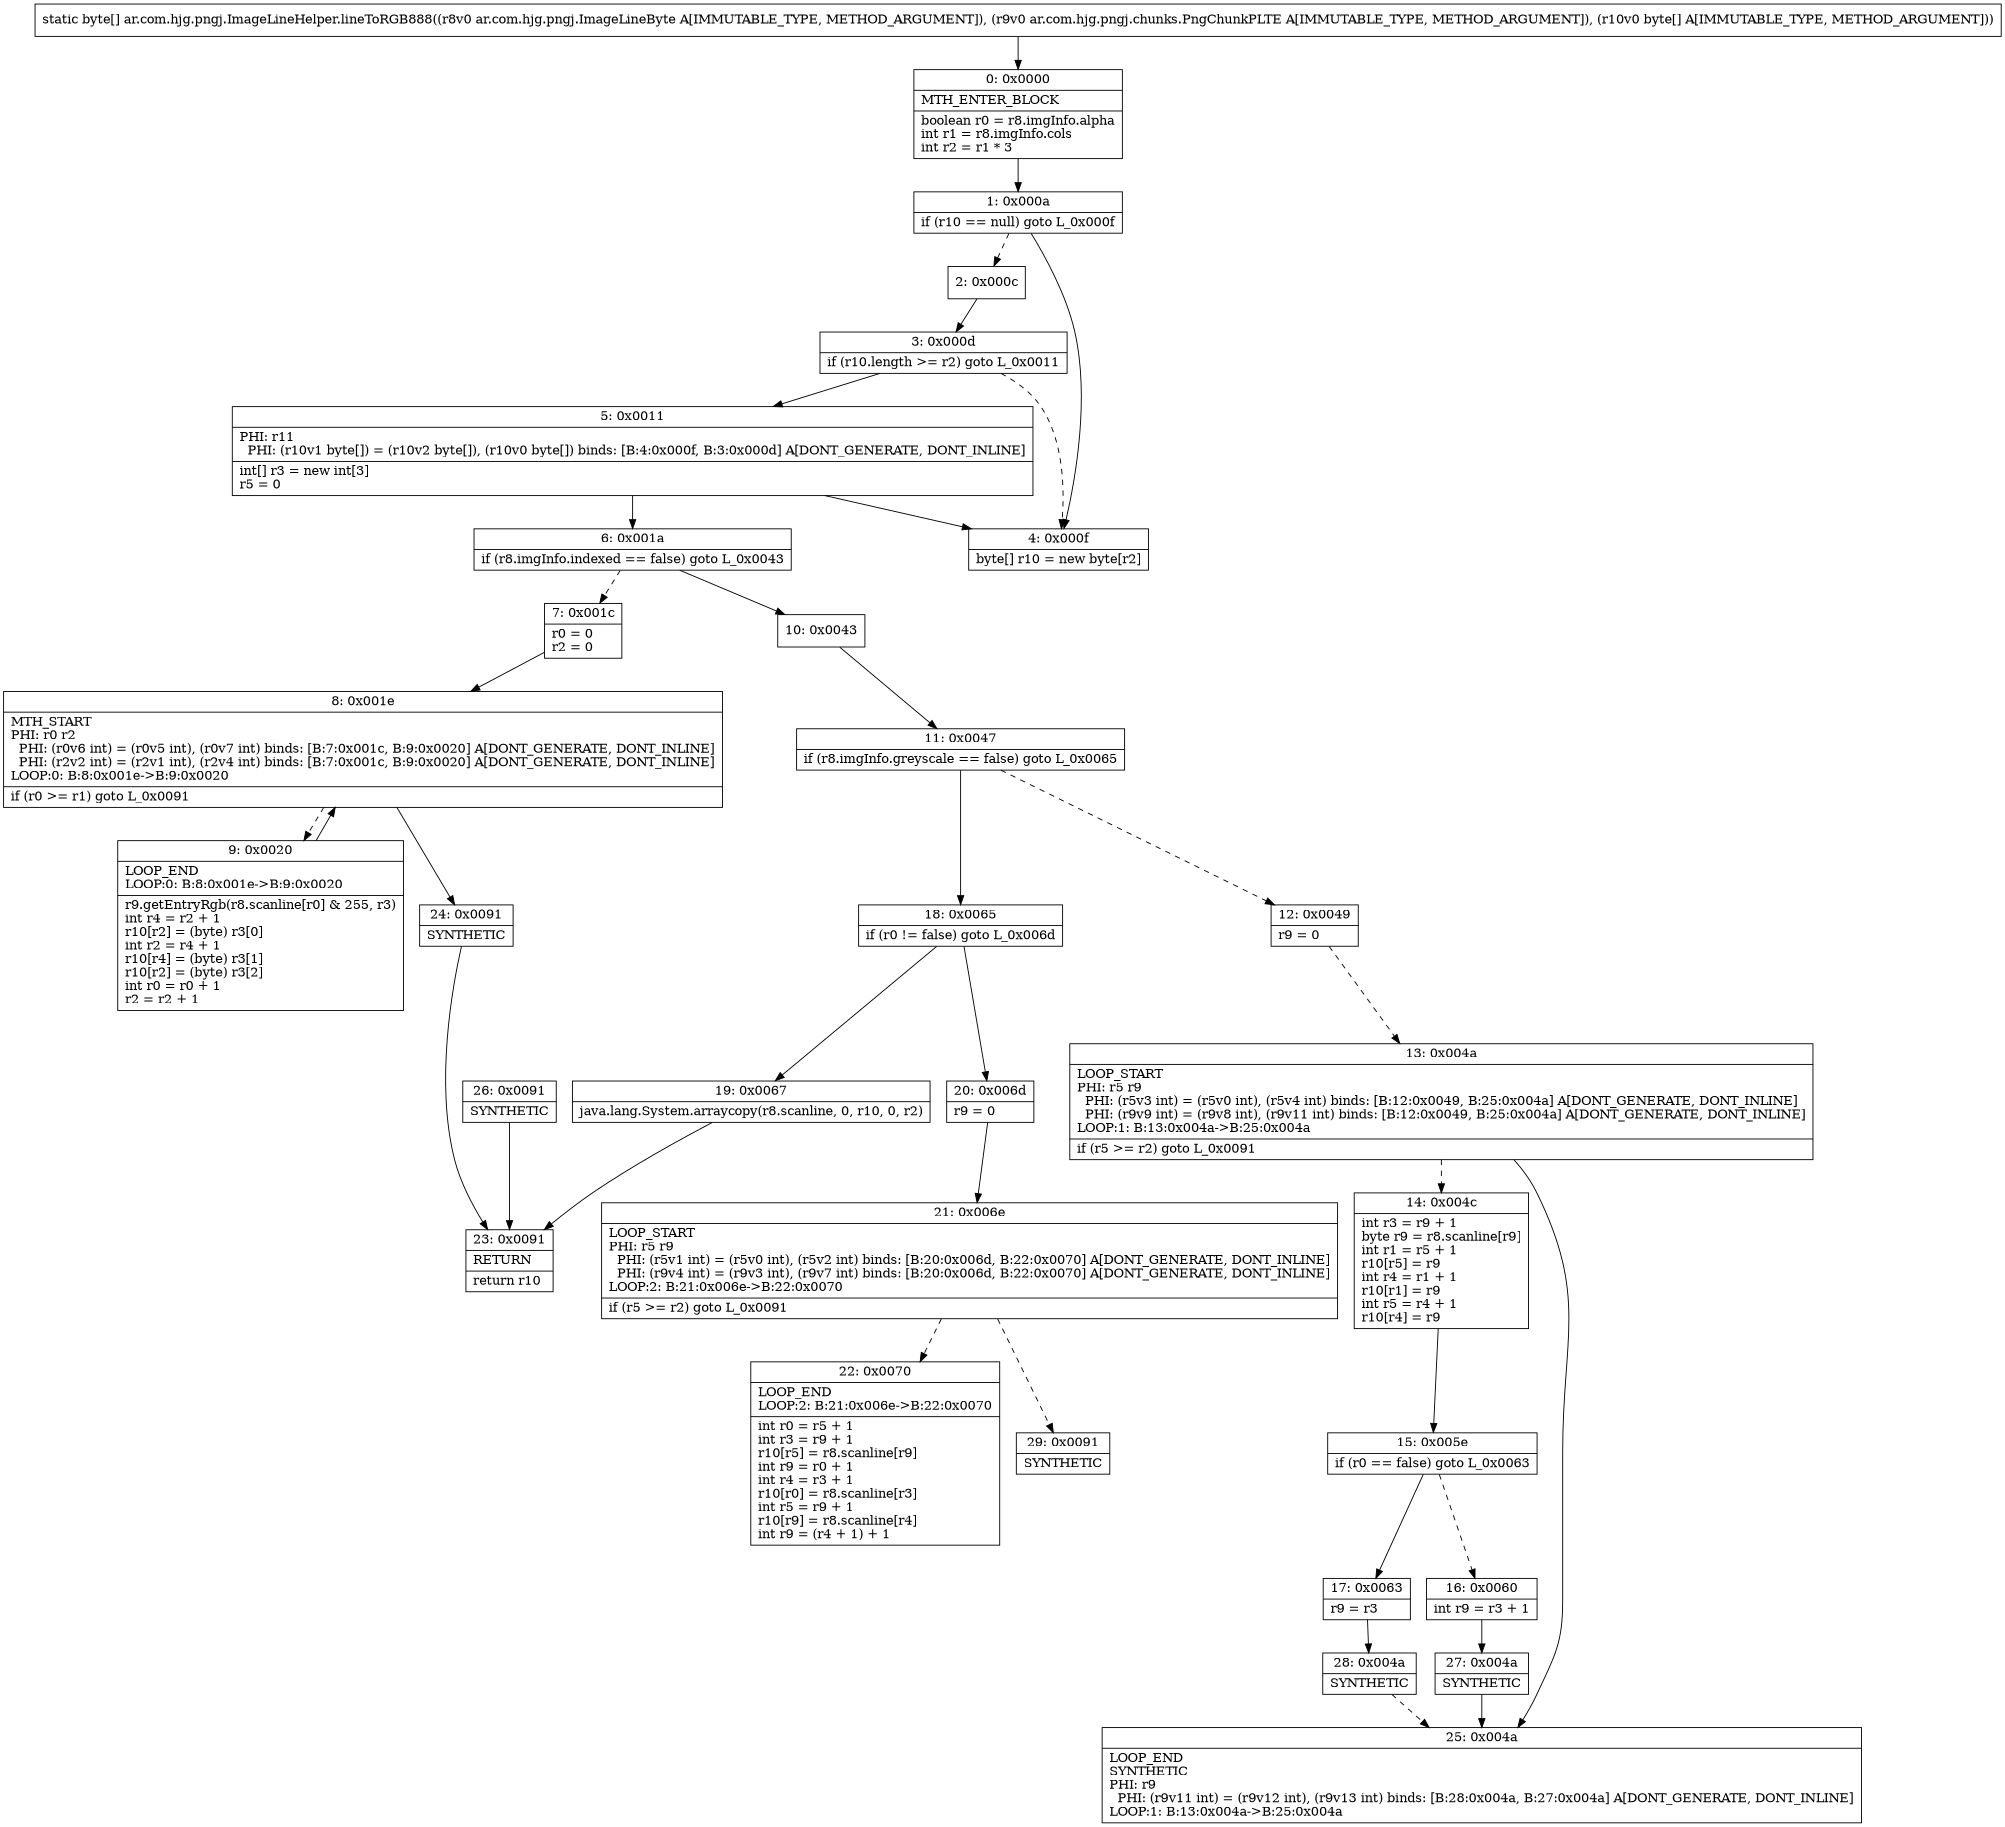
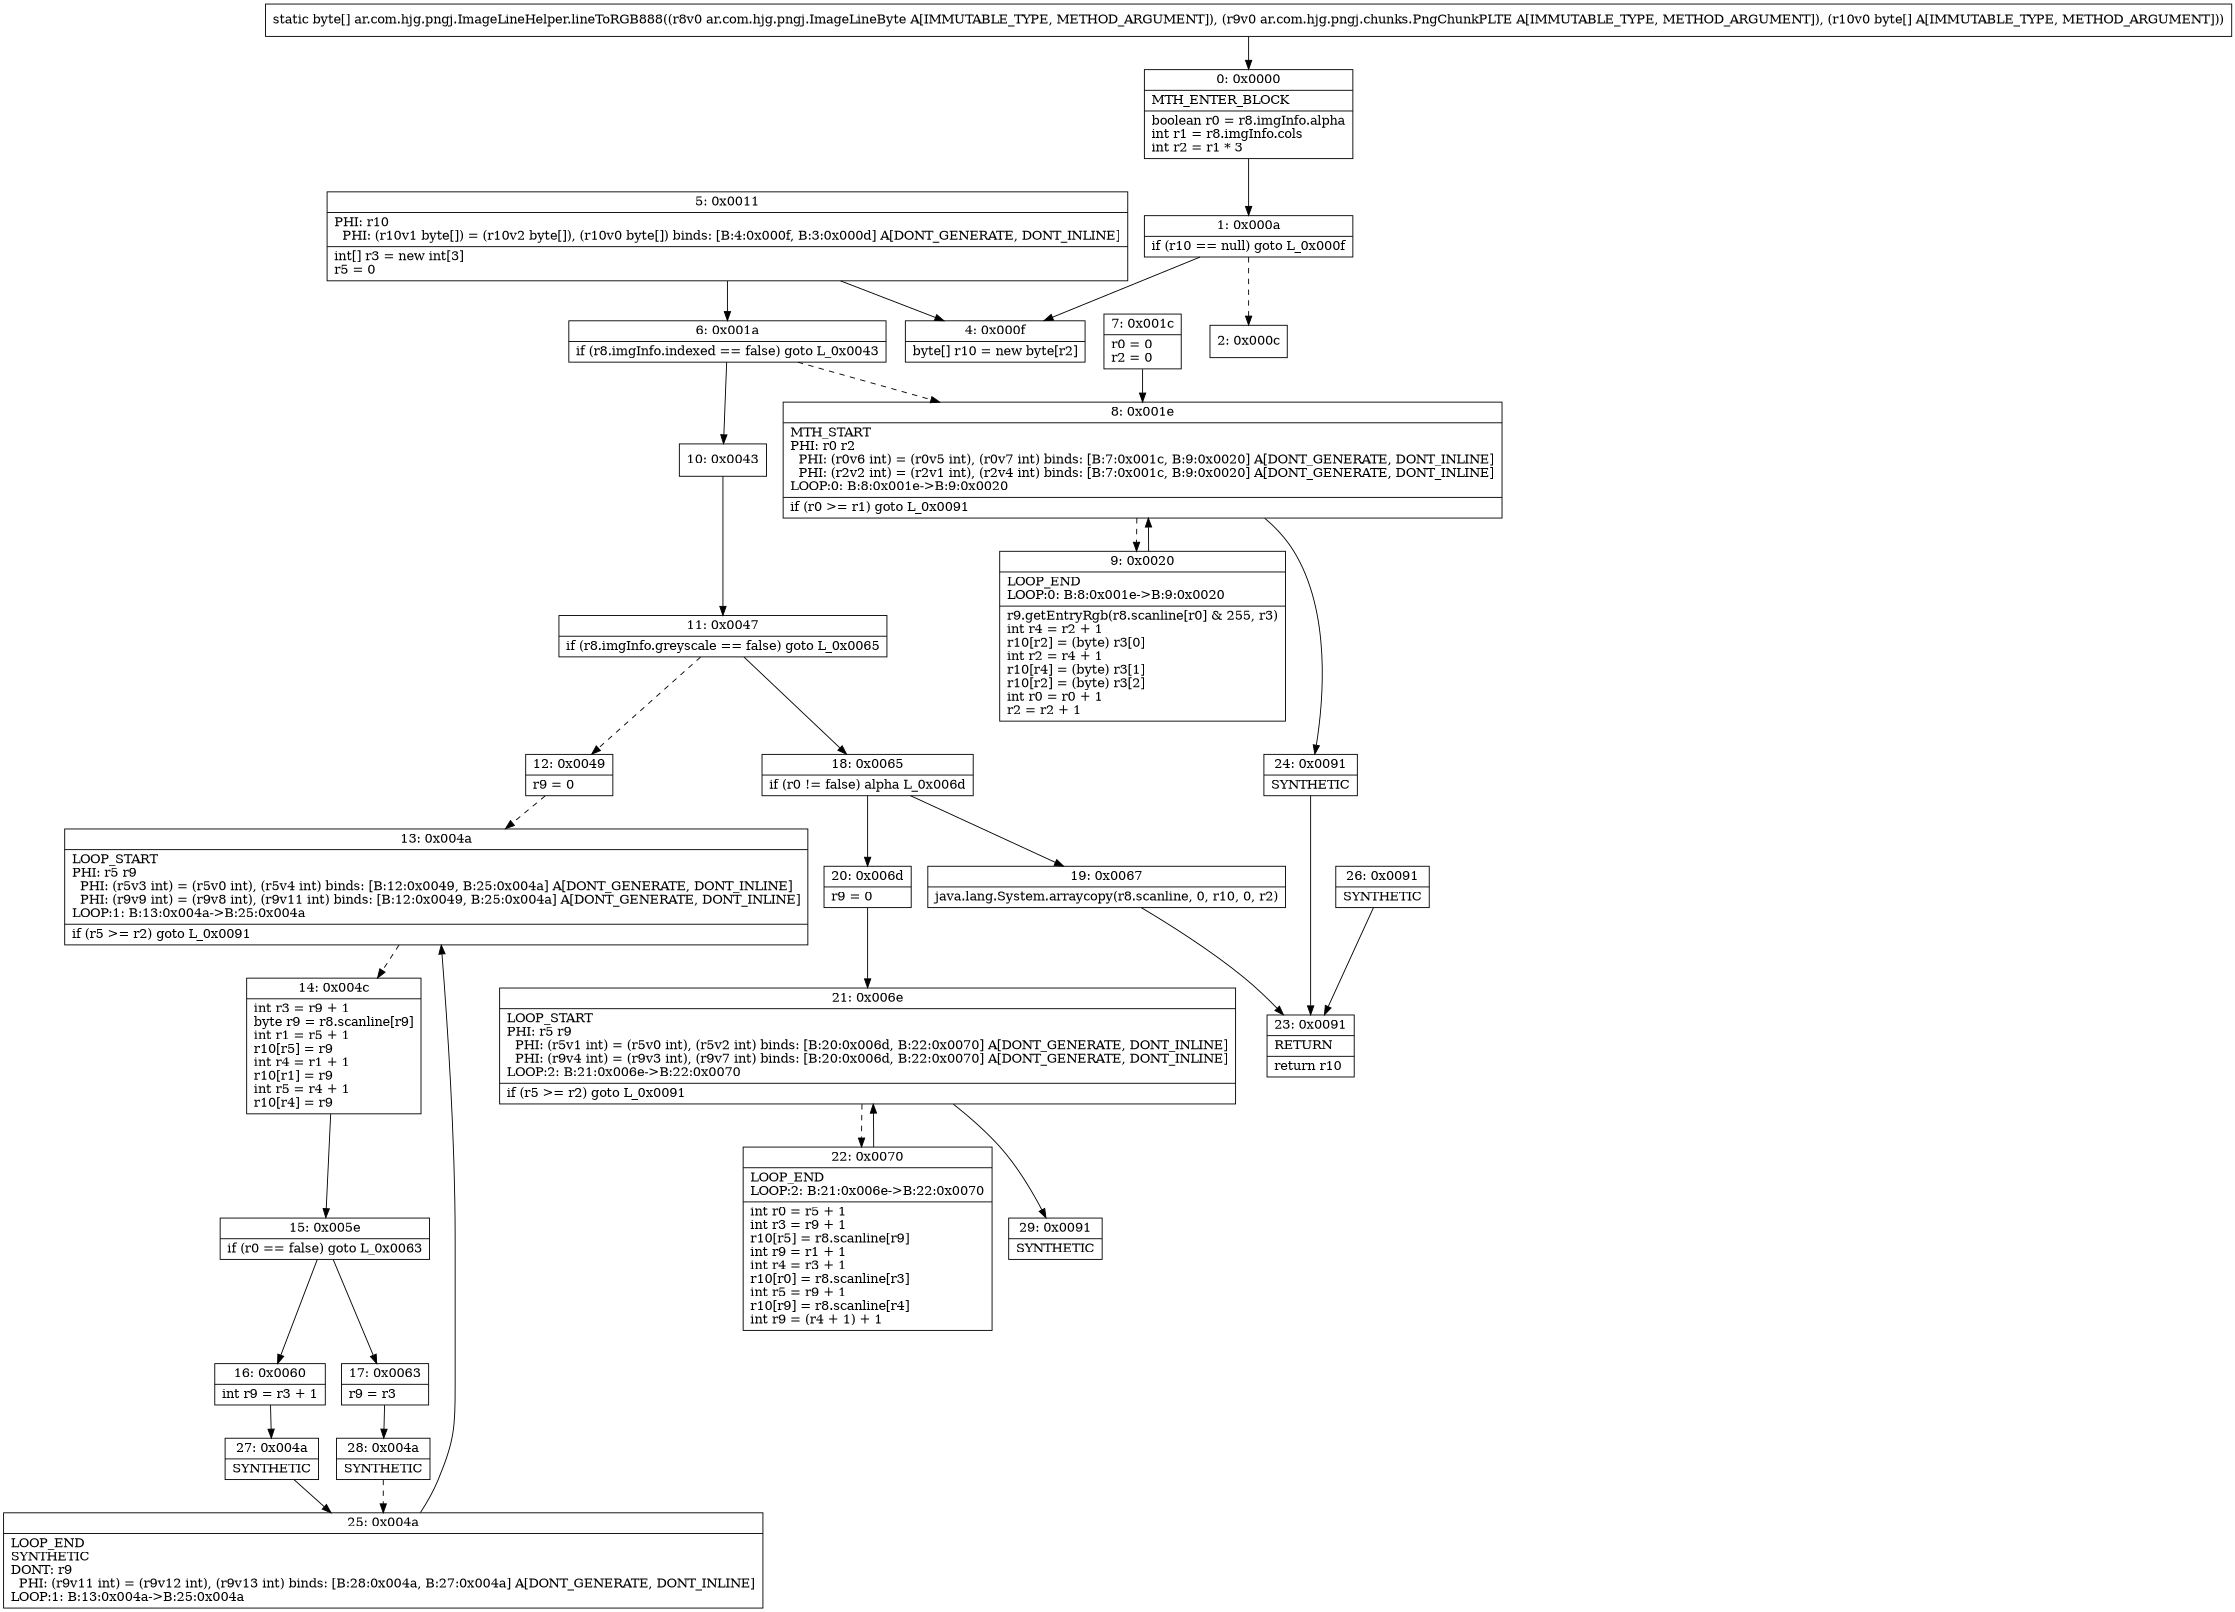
node "3: 0x000d": removed
node "5: 0x0011": text "PHI: r11" -> "PHI: r10"
edge "6: 0x001a" -> "7: 0x001c": now "6: 0x001a" -> "8: 0x001e"
node "18: 0x0065": text "if (r0 != false) goto L_0x006d" -> "if (r0 != false) alpha L_0x006d"
edge "22: 0x0070" -> "21: 0x006e": added
edge "21: 0x006e" -> "29: 0x0091": style dashed -> solid
edge "13: 0x004a" -> "25: 0x004a": reversed
node "22: 0x0070": text "int r9 = r0 + 1" -> "int r9 = r1 + 1"
edge "15: 0x005e" -> "16: 0x0060": style dashed -> solid
node "25: 0x004a": text "PHI: r9" -> "DONT: r9"
